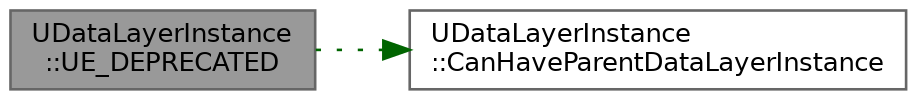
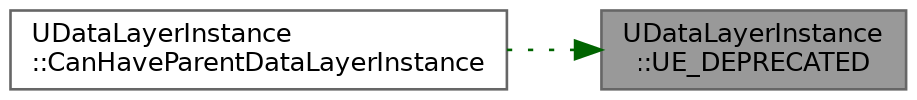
edge "UDataLayerInstance ::UE_DEPRECATED" -> "UDataLayerInstance ::CanHaveParentDataLayerInstance": reversed
